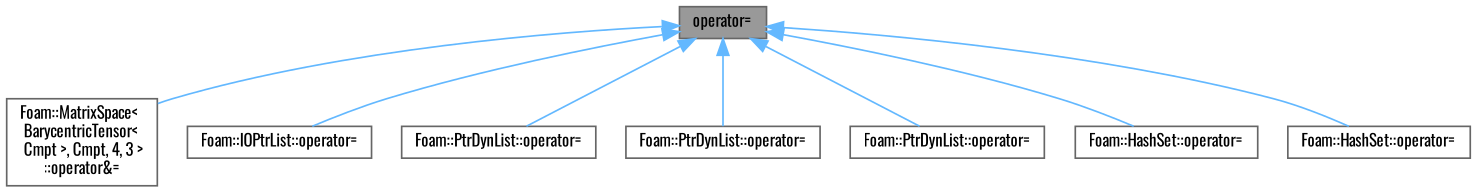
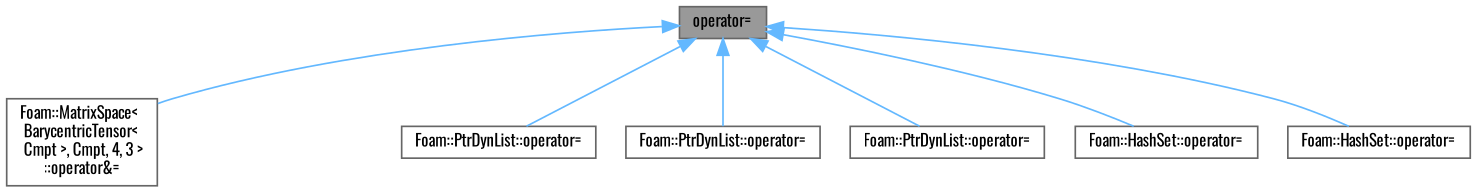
node "Foam::IOPtrList::operator=": removed
